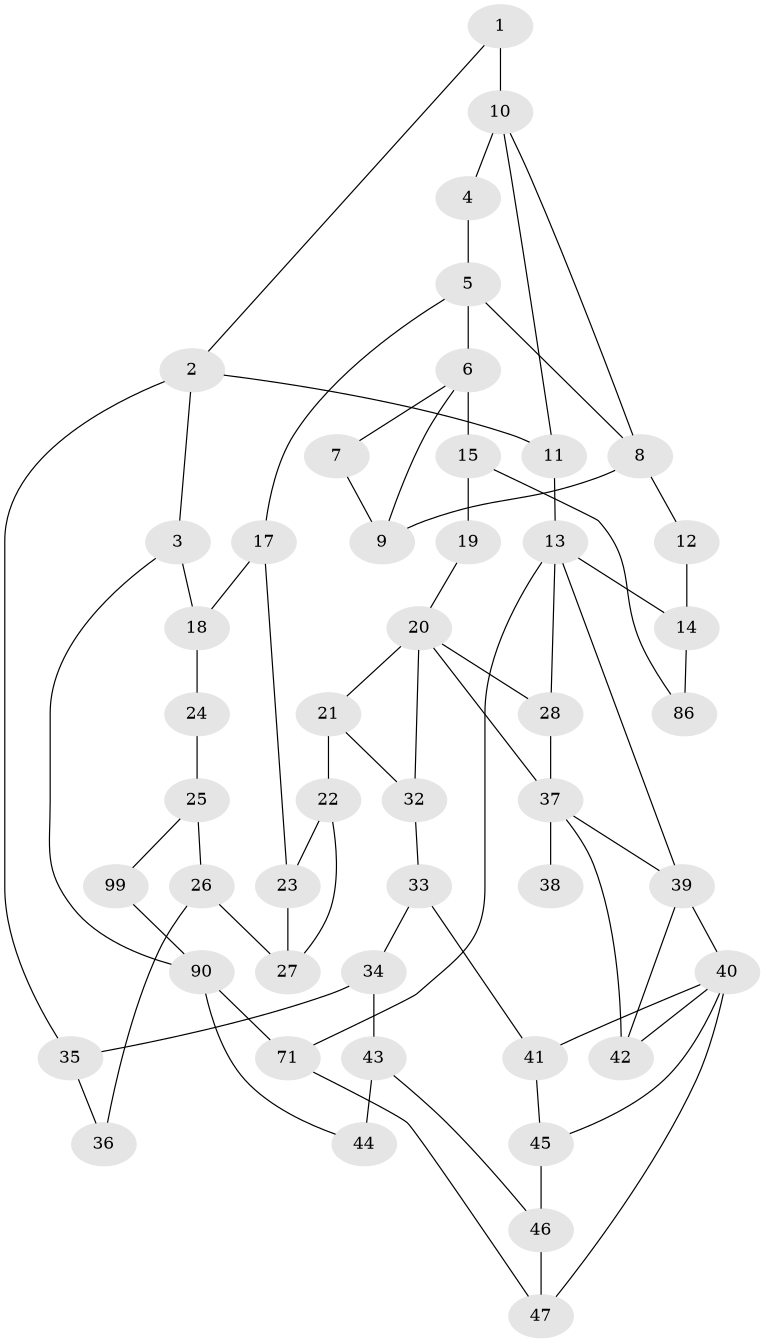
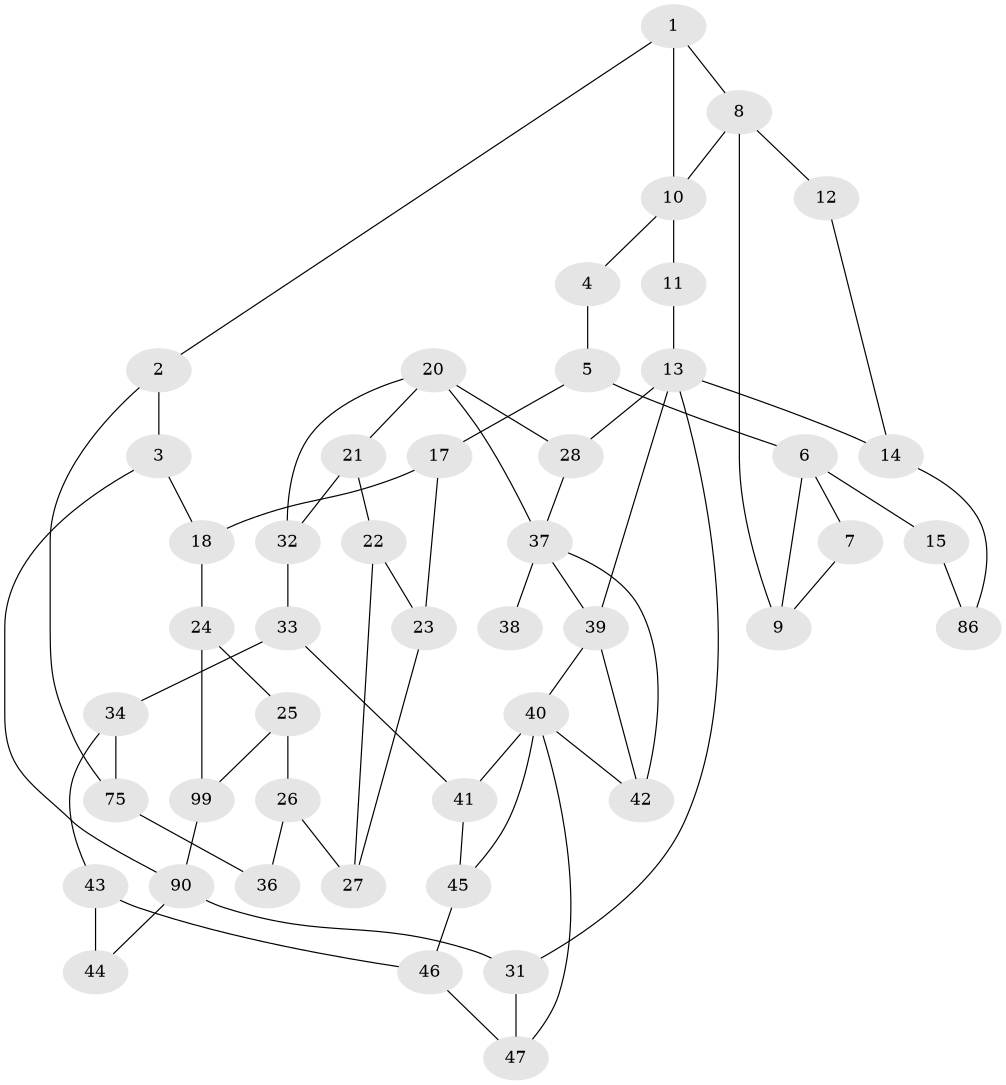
edge "5" -- "8": now "1" -- "8"
edge "2" -- "11": removed
node "19": removed
edge "24" -- "99": added
node "35": label "35" -> "75"
node "71": label "71" -> "31"
